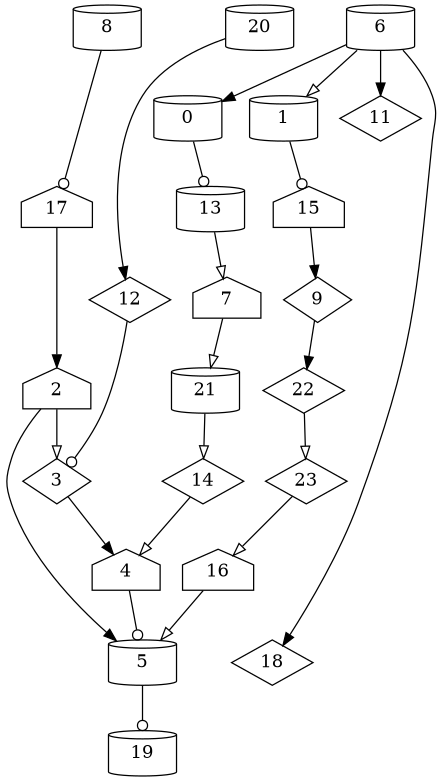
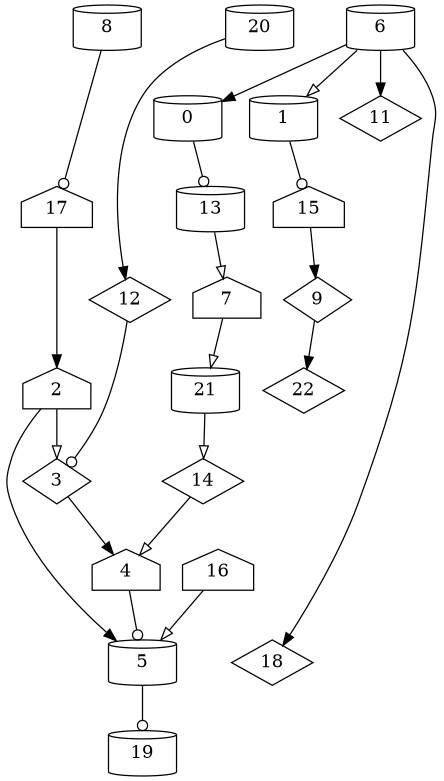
node "23": removed
